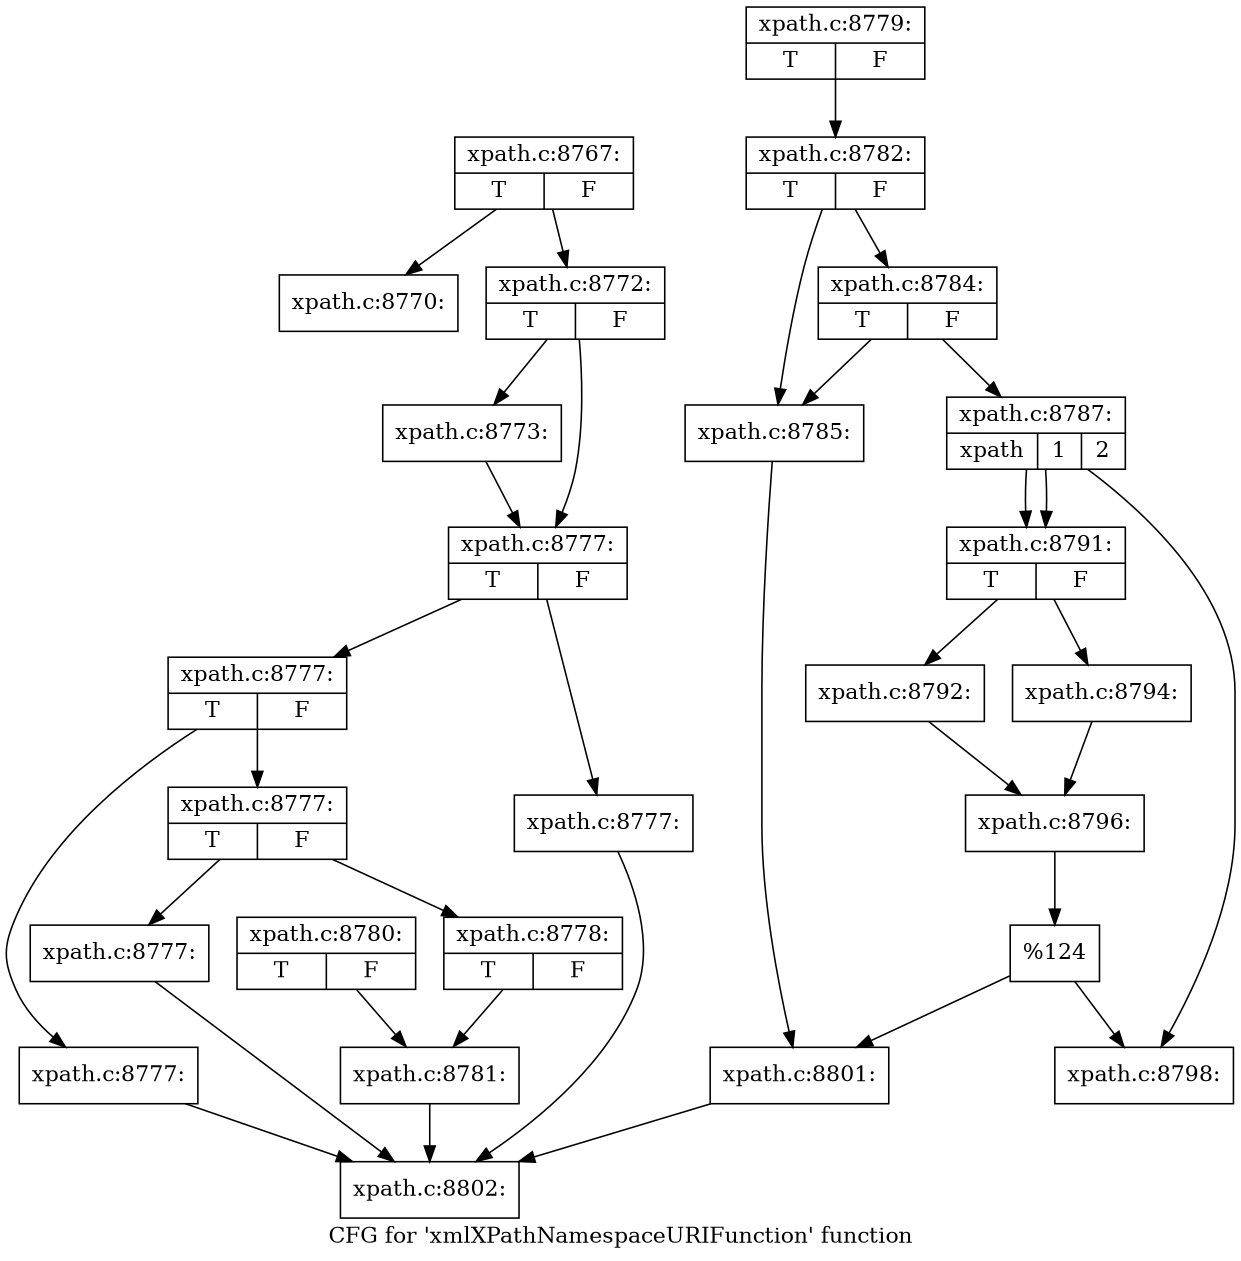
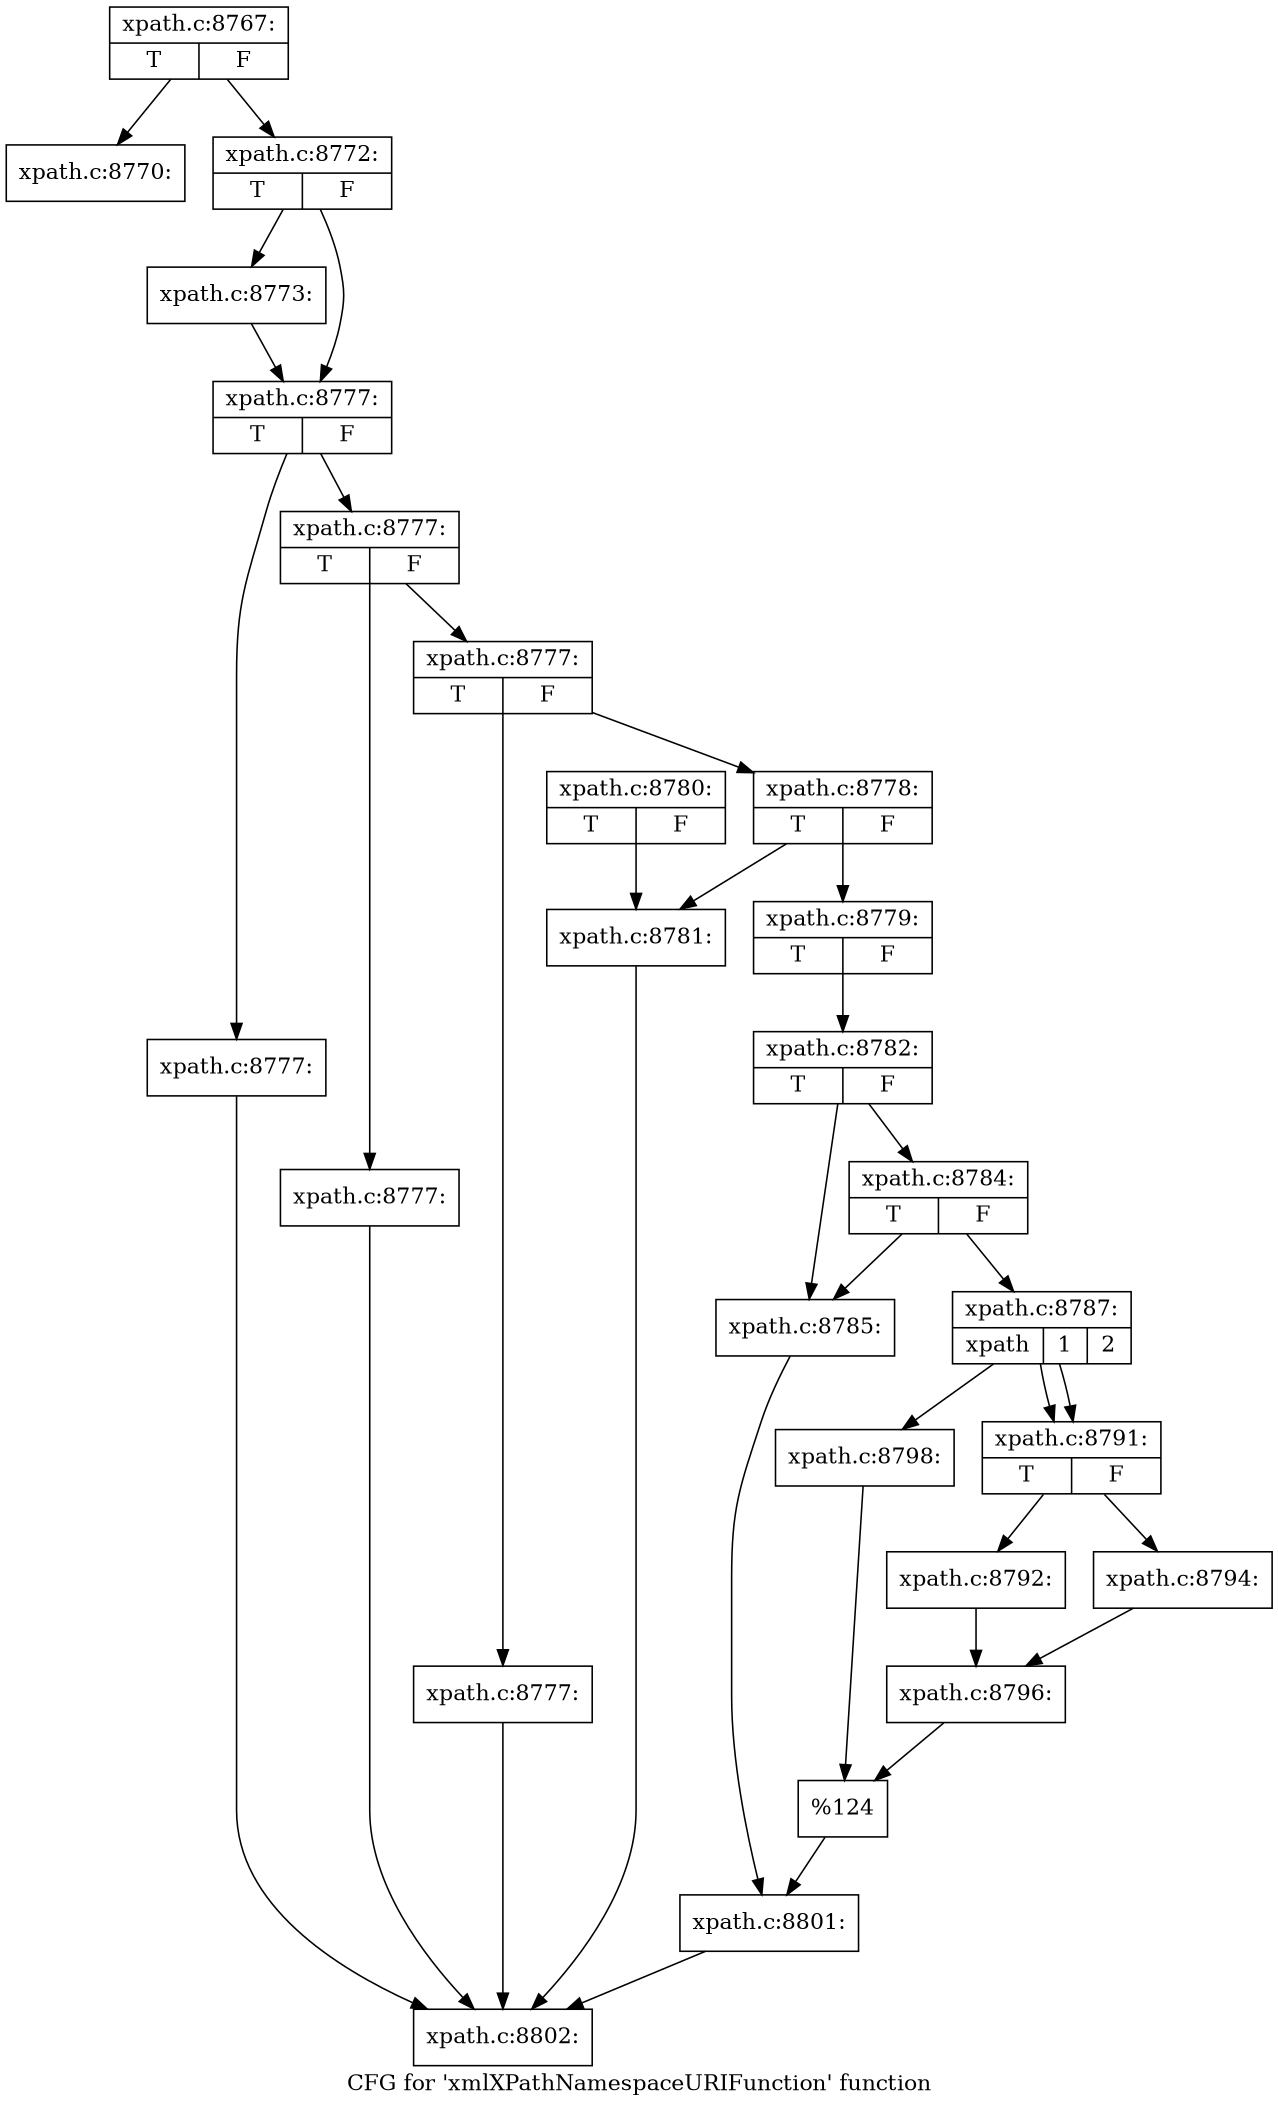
edge "xpath.c:8778:" -> "xpath.c:8779:": added
edge "%124" -> "xpath.c:8798:": reversed
